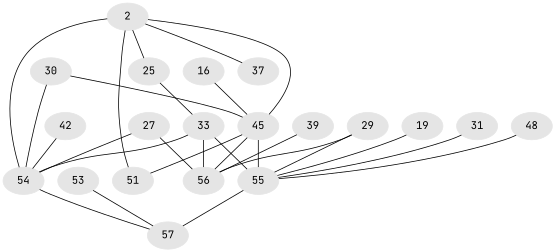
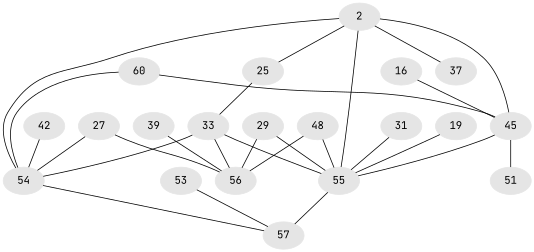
node "30": label "30" -> "60"
edge "2" -- "51": now "2" -- "55"
edge "45" -- "56": now "48" -- "56"
